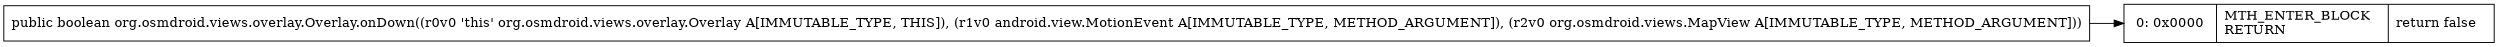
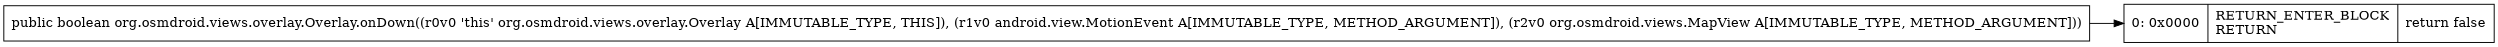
node "0: 0x0000": text "MTH_ENTER_BLOCK" -> "RETURN_ENTER_BLOCK"
